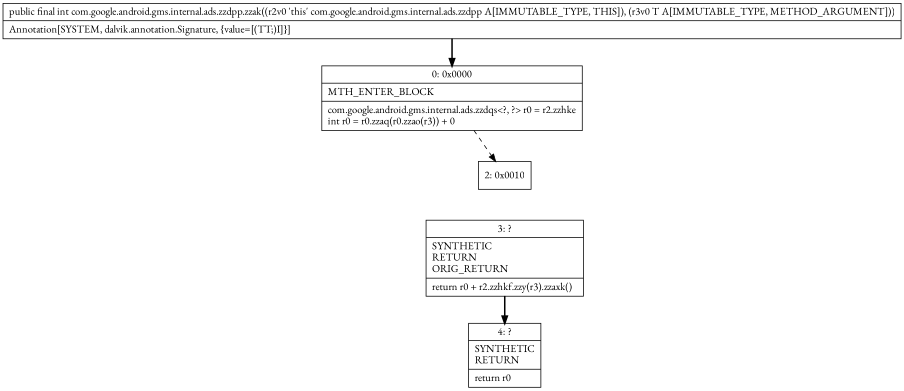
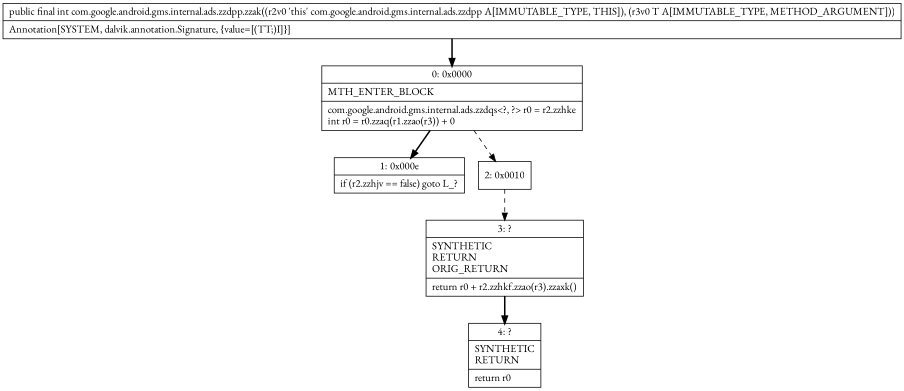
node "0: 0x0000": text "int r0 = r0.zzaq(r0.zzao(r3)) + 0" -> "int r0 = r0.zzaq(r1.zzao(r3)) + 0"
node "1: 0x000e": added
edge "2: 0x0010" -> "3: ?": added
node "3: ?": text "return r0 + r2.zzhkf.zzy(r3).zzaxk()" -> "return r0 + r2.zzhkf.zzao(r3).zzaxk()"
